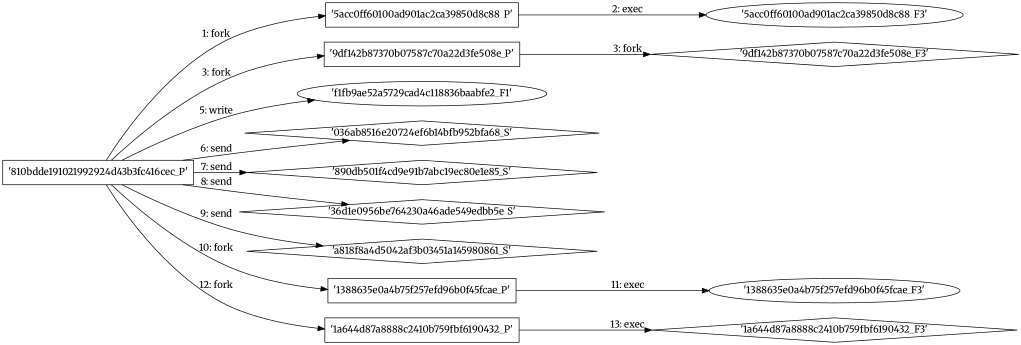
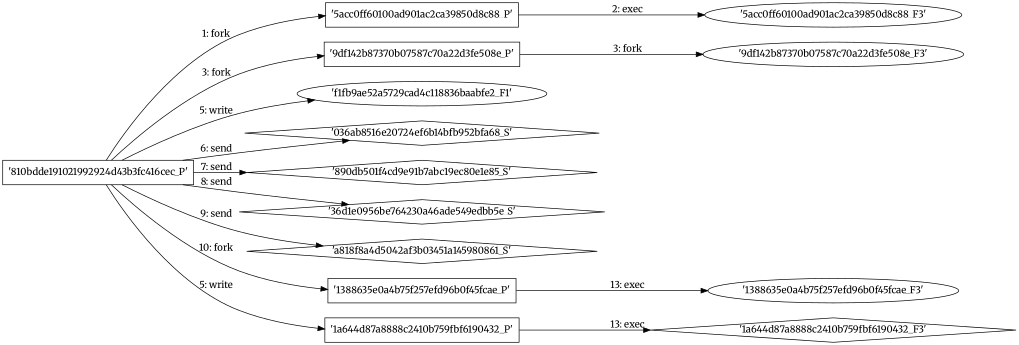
node "'9df142b87370b07587c70a22d3fe508e_F3'": shape diamond -> ellipse
edge "'810bdde191021992924d43b3fc416cec_P'" -> "'1a644d87a8888c2410b759fbf6190432_P'": label "12: fork" -> "5: write"
edge "'1388635e0a4b75f257efd96b0f45fcae_P'" -> "'1388635e0a4b75f257efd96b0f45fcae_F3'": label "11: exec" -> "13: exec"
